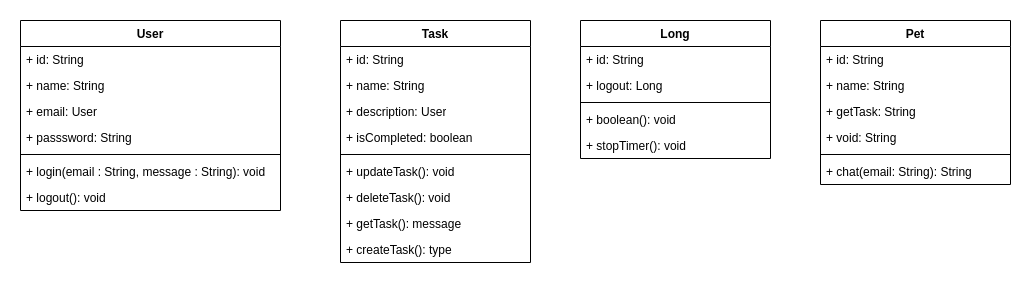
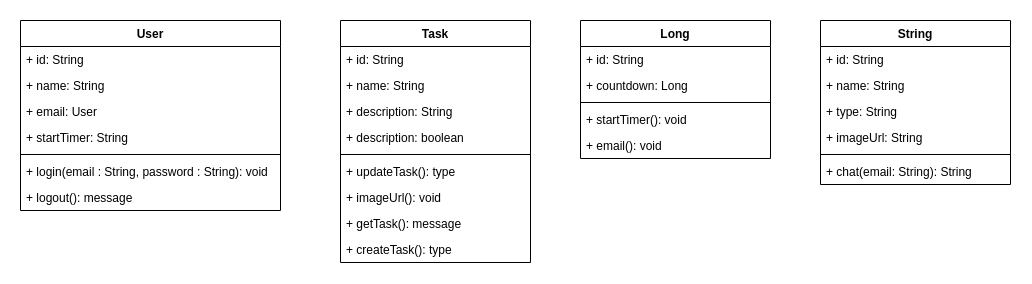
node "Pet": label "Pet" -> "String"
node "+ logout: Long": label "+ logout: Long" -> "+ countdown: Long"
node "+ description: User": label "+ description: User" -> "+ description: String"
node "+ getTask: String": label "+ getTask: String" -> "+ type: String"
node "+ boolean(): void": label "+ boolean(): void" -> "+ startTimer(): void"
node "+ passsword: String": label "+ passsword: String" -> "+ startTimer: String"
node "+ isCompleted: boolean": label "+ isCompleted: boolean" -> "+ description: boolean"
node "+ void: String": label "+ void: String" -> "+ imageUrl: String"
node "+ stopTimer(): void": label "+ stopTimer(): void" -> "+ email(): void"
node "+ updateTask(): void": label "+ updateTask(): void" -> "+ updateTask(): type"
node "+ login(email : String, message : String): void": label "+ login(email : String, message : String): void" -> "+ login(email : String, password : String): void"
node "+ logout(): void": label "+ logout(): void" -> "+ logout(): message"
node "+ deleteTask(): void": label "+ deleteTask(): void" -> "+ imageUrl(): void"
